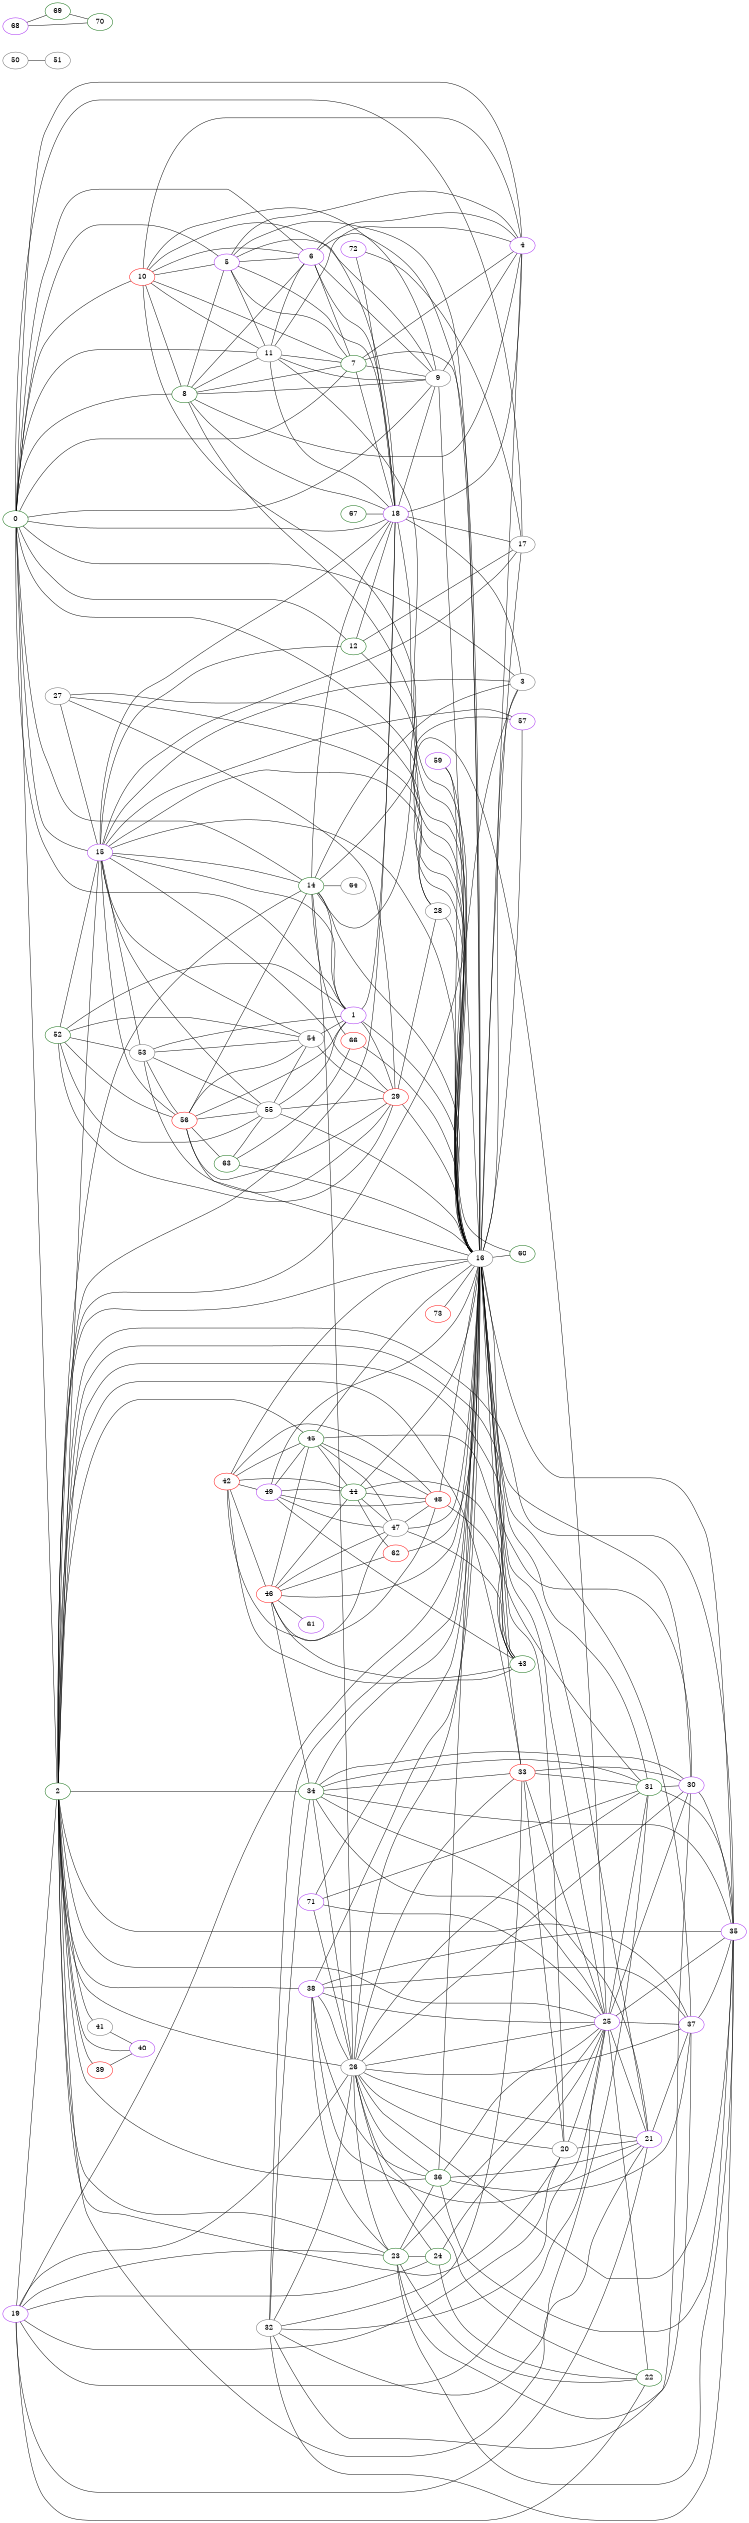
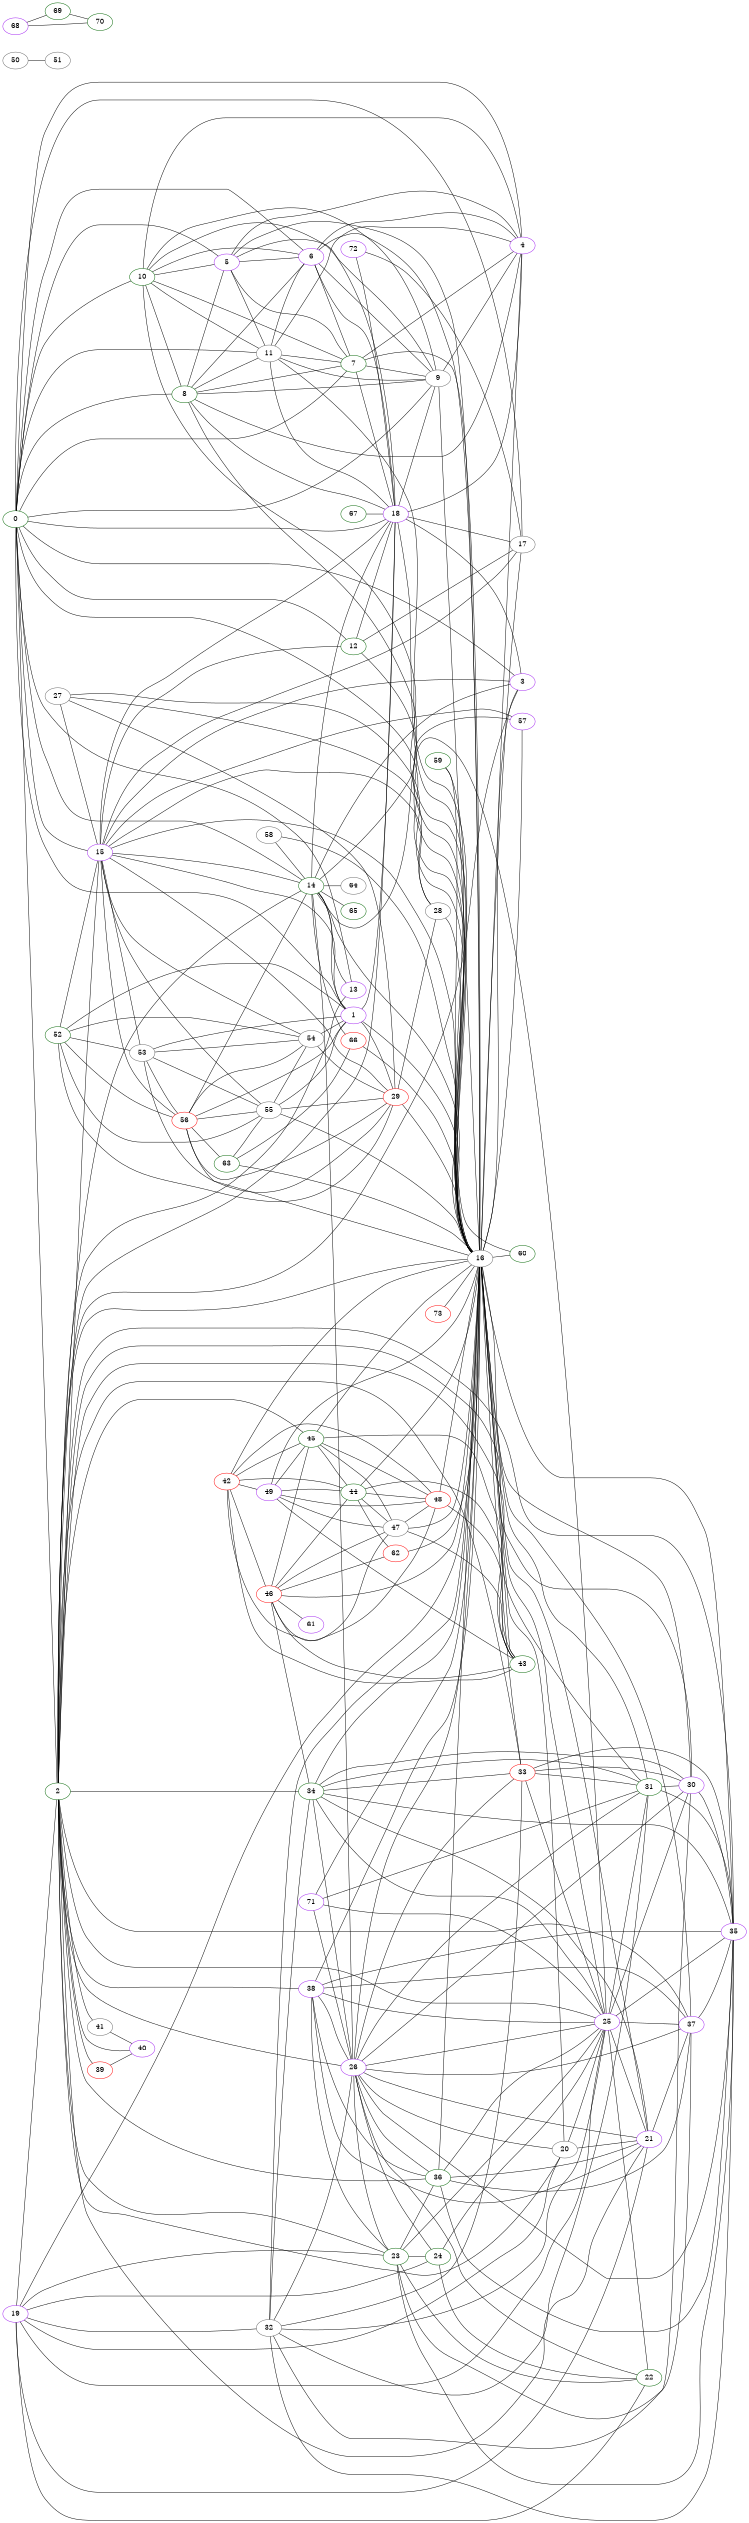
node "10": color red -> darkgreen
edge "5" -- "18": removed
node "3": color gray40 -> purple
node "59": color purple -> darkgreen
node "58": added
node "65": added
node "13": added
edge "33" -- "20": now "33" -- "35"
node "26": color gray40 -> purple
edge "26" -- "19": now "32" -- "19"
